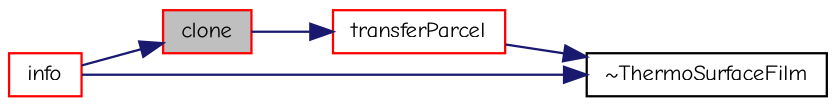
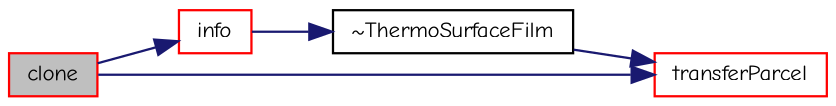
edge "transferParcel" -> "~ThermoSurfaceFilm": reversed
edge "info" -> "clone": reversed
